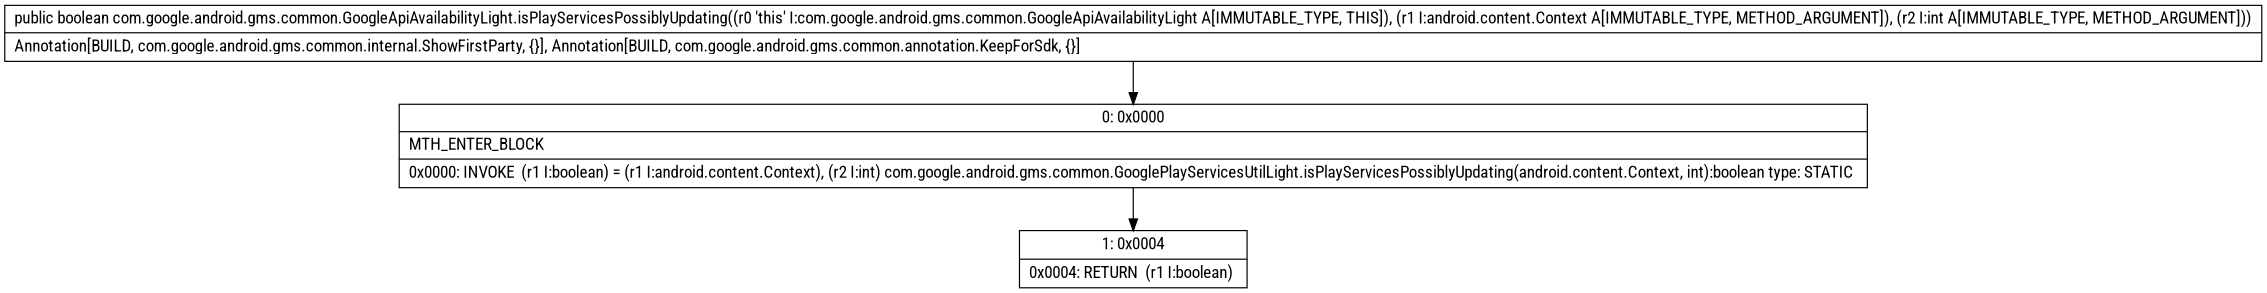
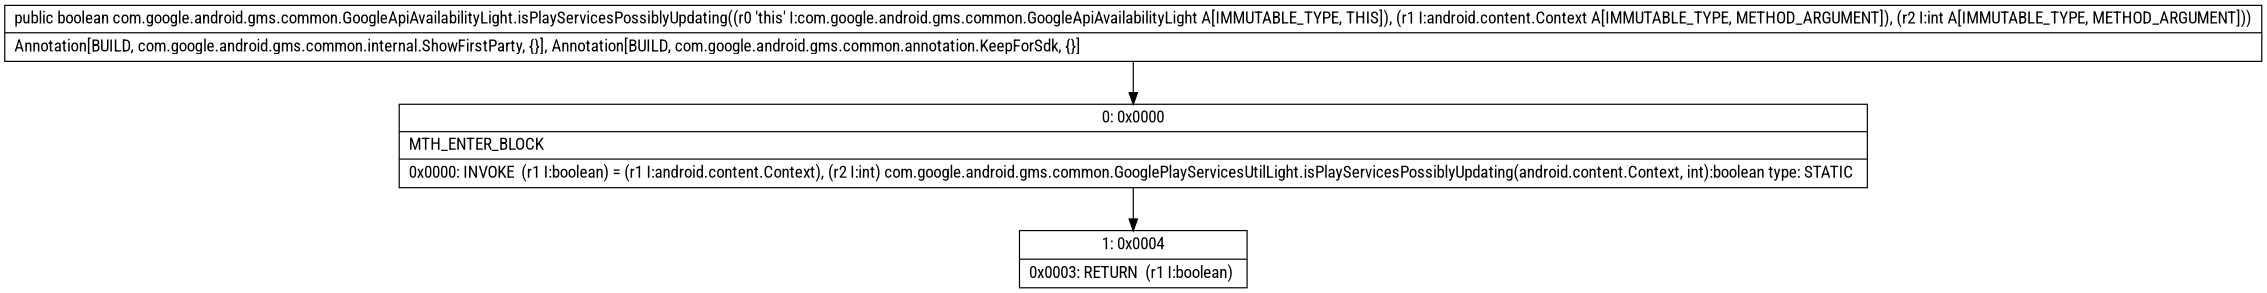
node "1: 0x0004": text "0x0004: RETURN  (r1 I:boolean)" -> "0x0003: RETURN  (r1 I:boolean)"
